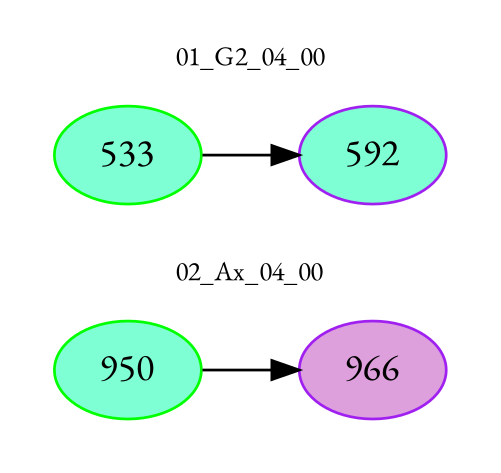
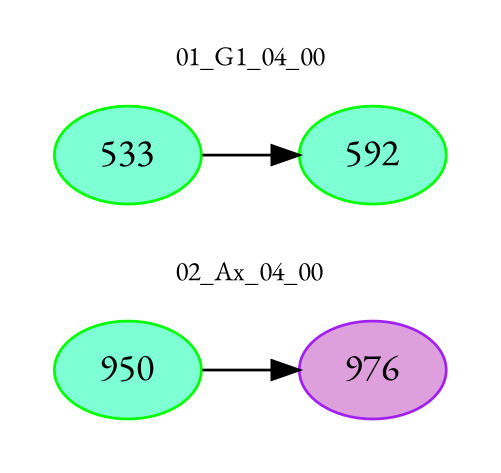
cluster "01_G2_04_00": label "01_G2_04_00" -> "01_G1_04_00"
node "592": color purple -> green
node "966": label "966" -> "976"
